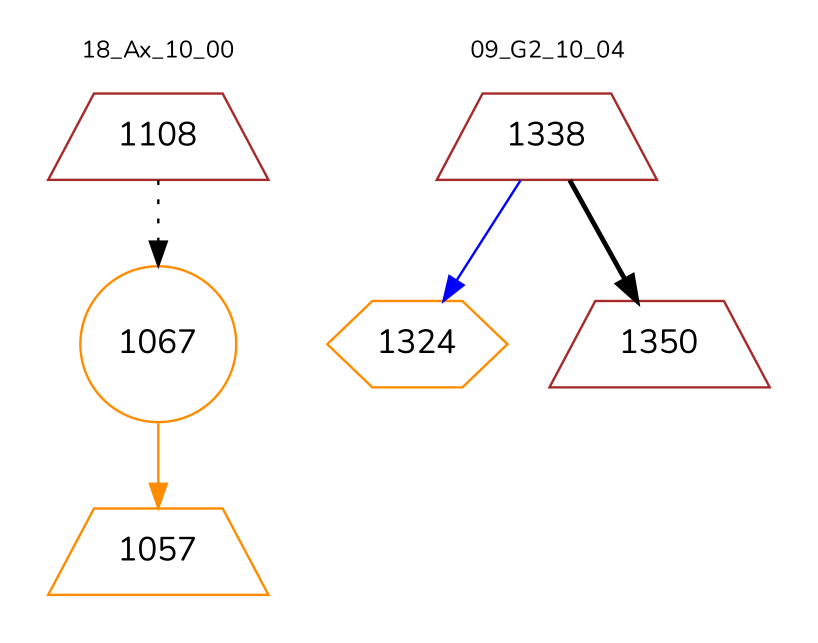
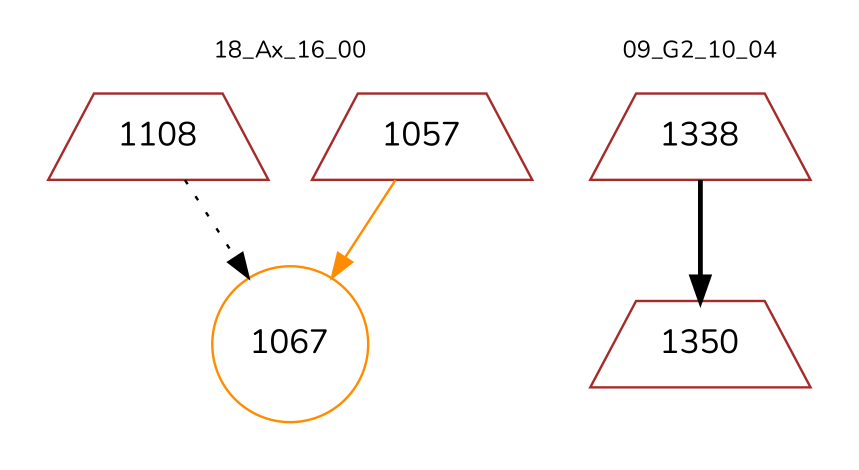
cluster "18_Ax_10_00": label "18_Ax_10_00" -> "18_Ax_16_00"
node "1324": removed
edge "1067" -> "1057": reversed
node "1057": color darkorange -> brown
